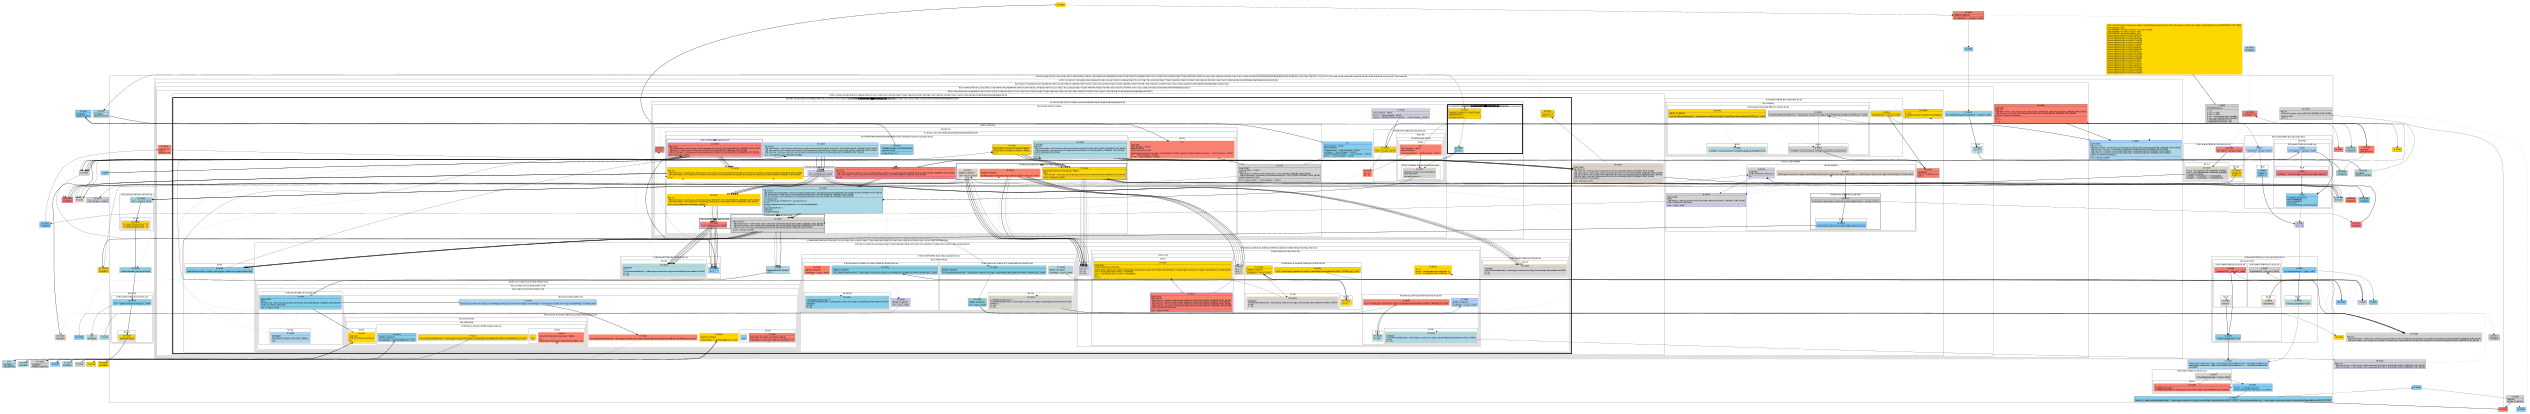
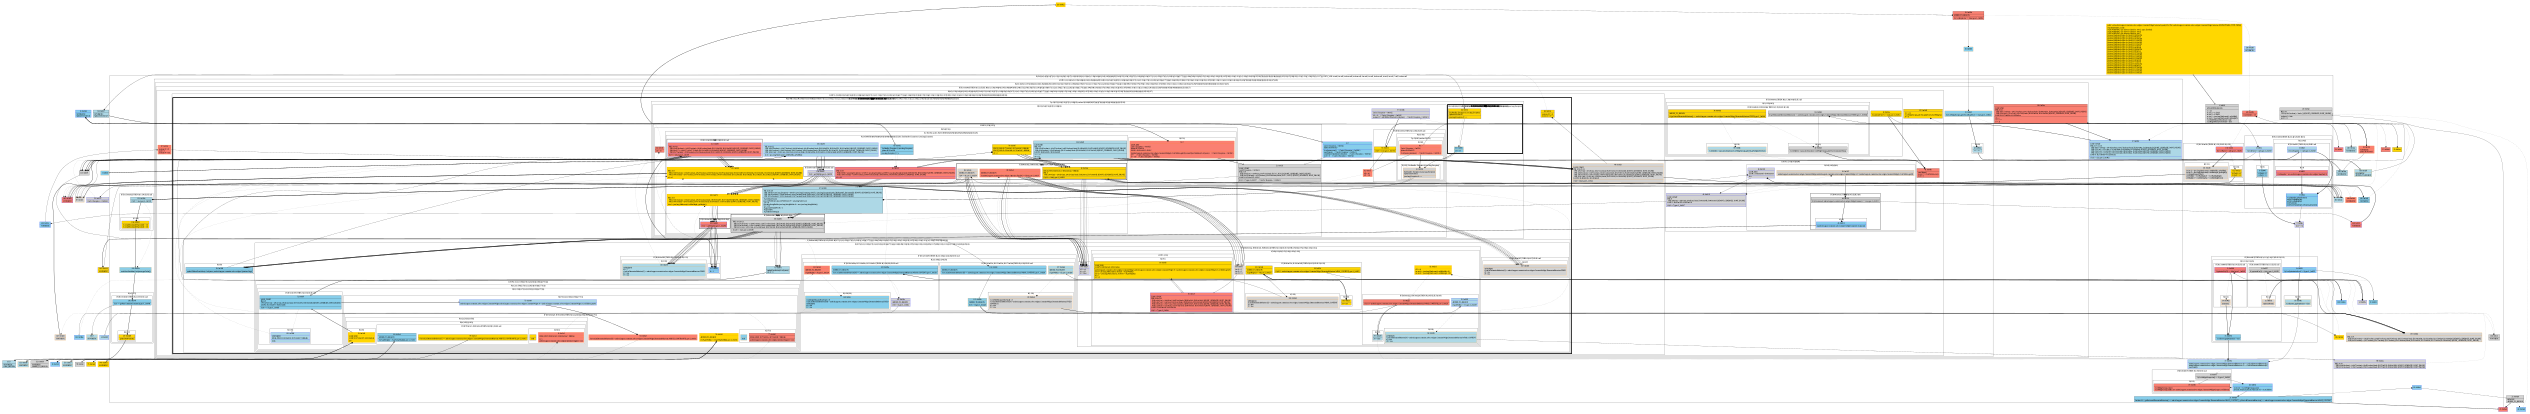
node "37: 0x00d4": added
edge "72: 0x0197" -> "83: 0x01d6": reversed
